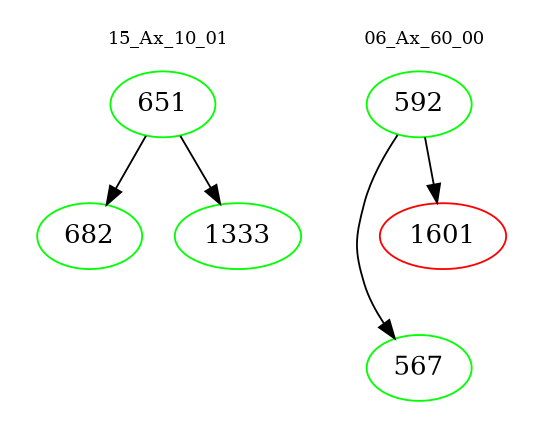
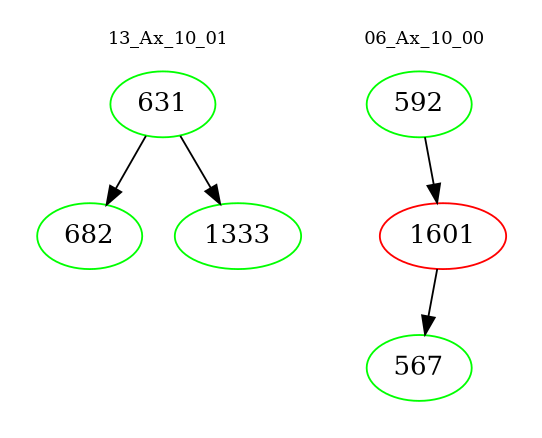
cluster "15_Ax_10_01": label "15_Ax_10_01" -> "13_Ax_10_01"
cluster "06_Ax_60_00": label "06_Ax_60_00" -> "06_Ax_10_00"
node "651": label "651" -> "631"
edge "592" -> "567": now "1601" -> "567"
